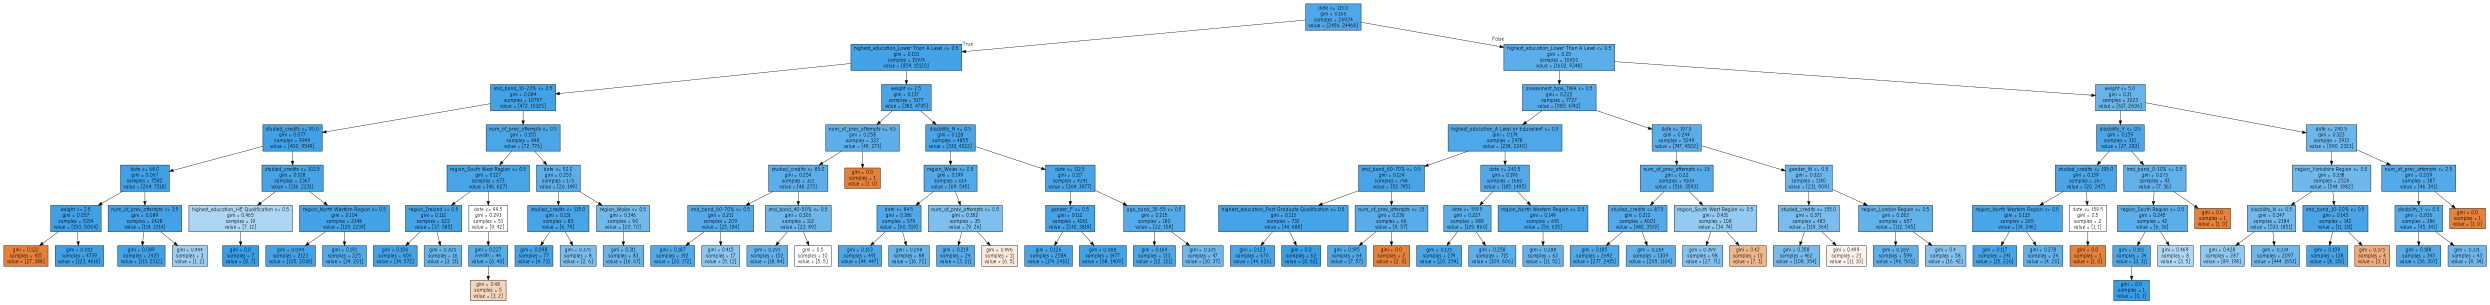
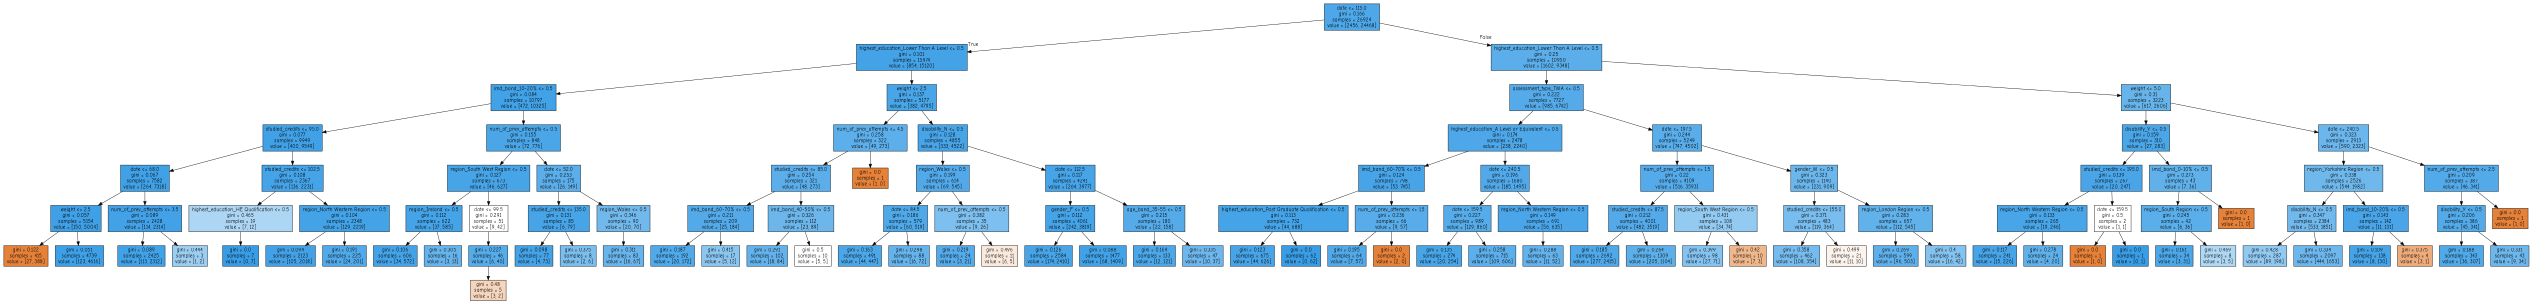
node "gini = 0.227 credits = 46 value = [6, 40]": label "gini = 0.227 credits = 46 value = [6, 40]" -> "gini = 0.227 samples = 46 value = [6, 40]"
node "gini = 0.123 samples = 670 value = [44, 626]": label "gini = 0.123 samples = 670 value = [44, 626]" -> "gini = 0.123 samples = 675 value = [44, 626]"
edge "gini = 0.161 samples = 34 value = [3, 31]" -> "gini = 0.0 samples = 1 value = [0, 1]": now "date <= 159.5 gini = 0.5 samples = 2 value = [1, 1]" -> "gini = 0.0 samples = 1 value = [0, 1]"
